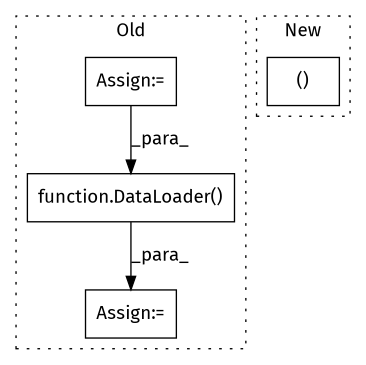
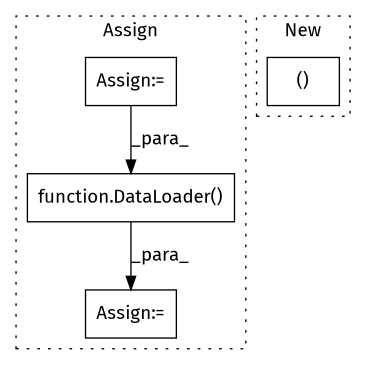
cluster "Old": label "Old" -> "Assign"
